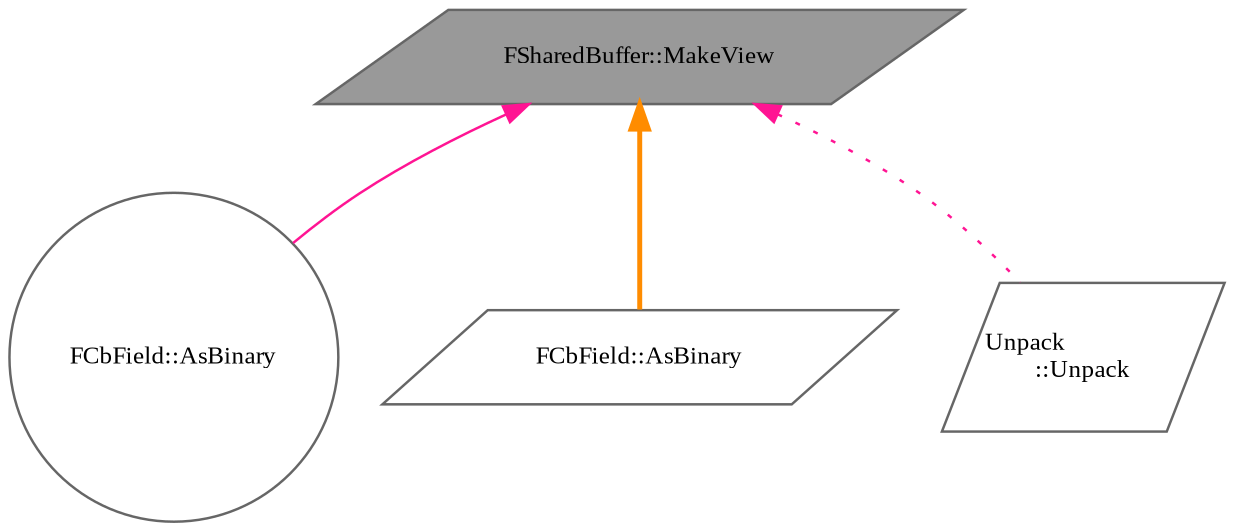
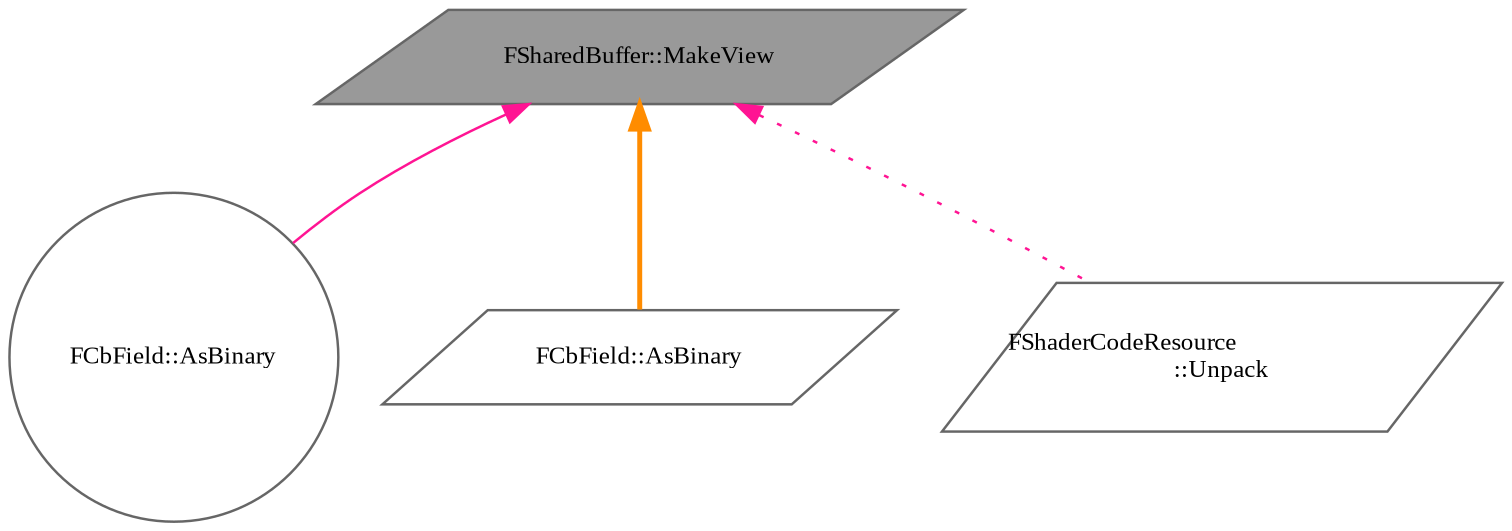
node "Unpack ::Unpack": label "Unpack ::Unpack" -> "FShaderCodeResource ::Unpack"
